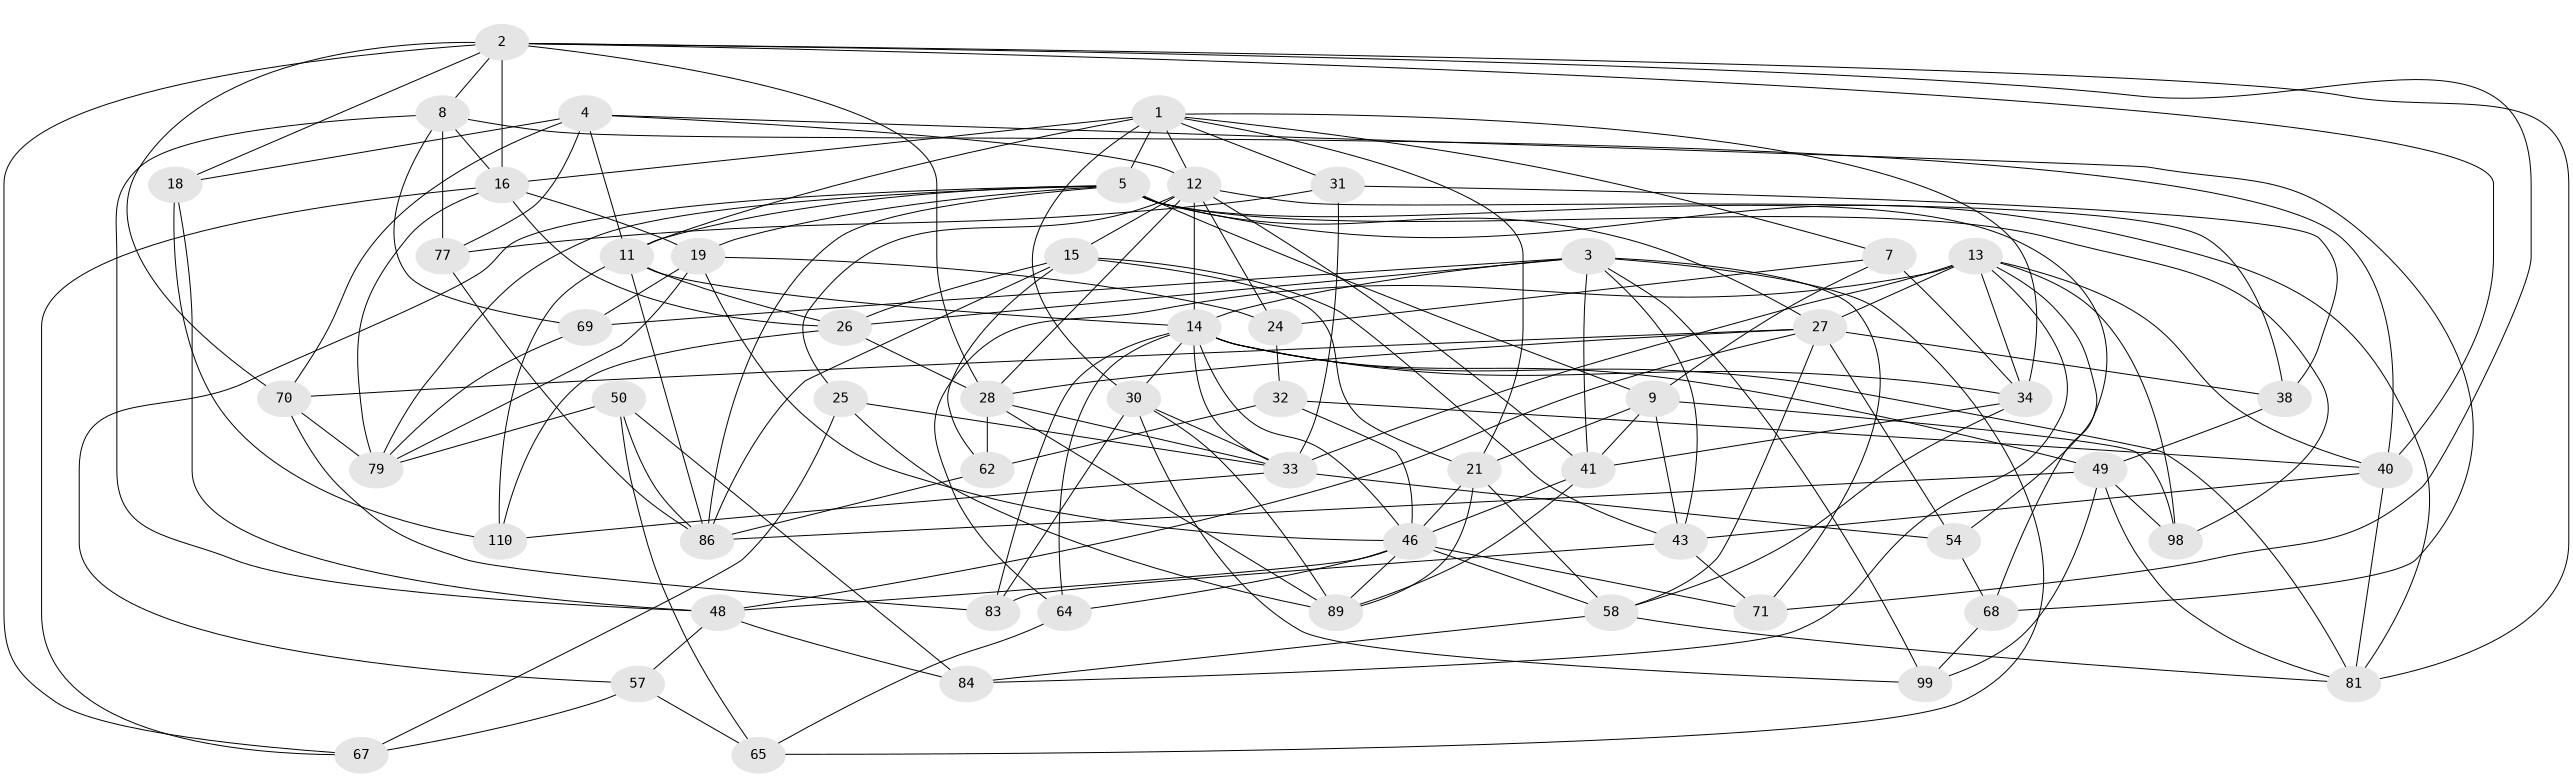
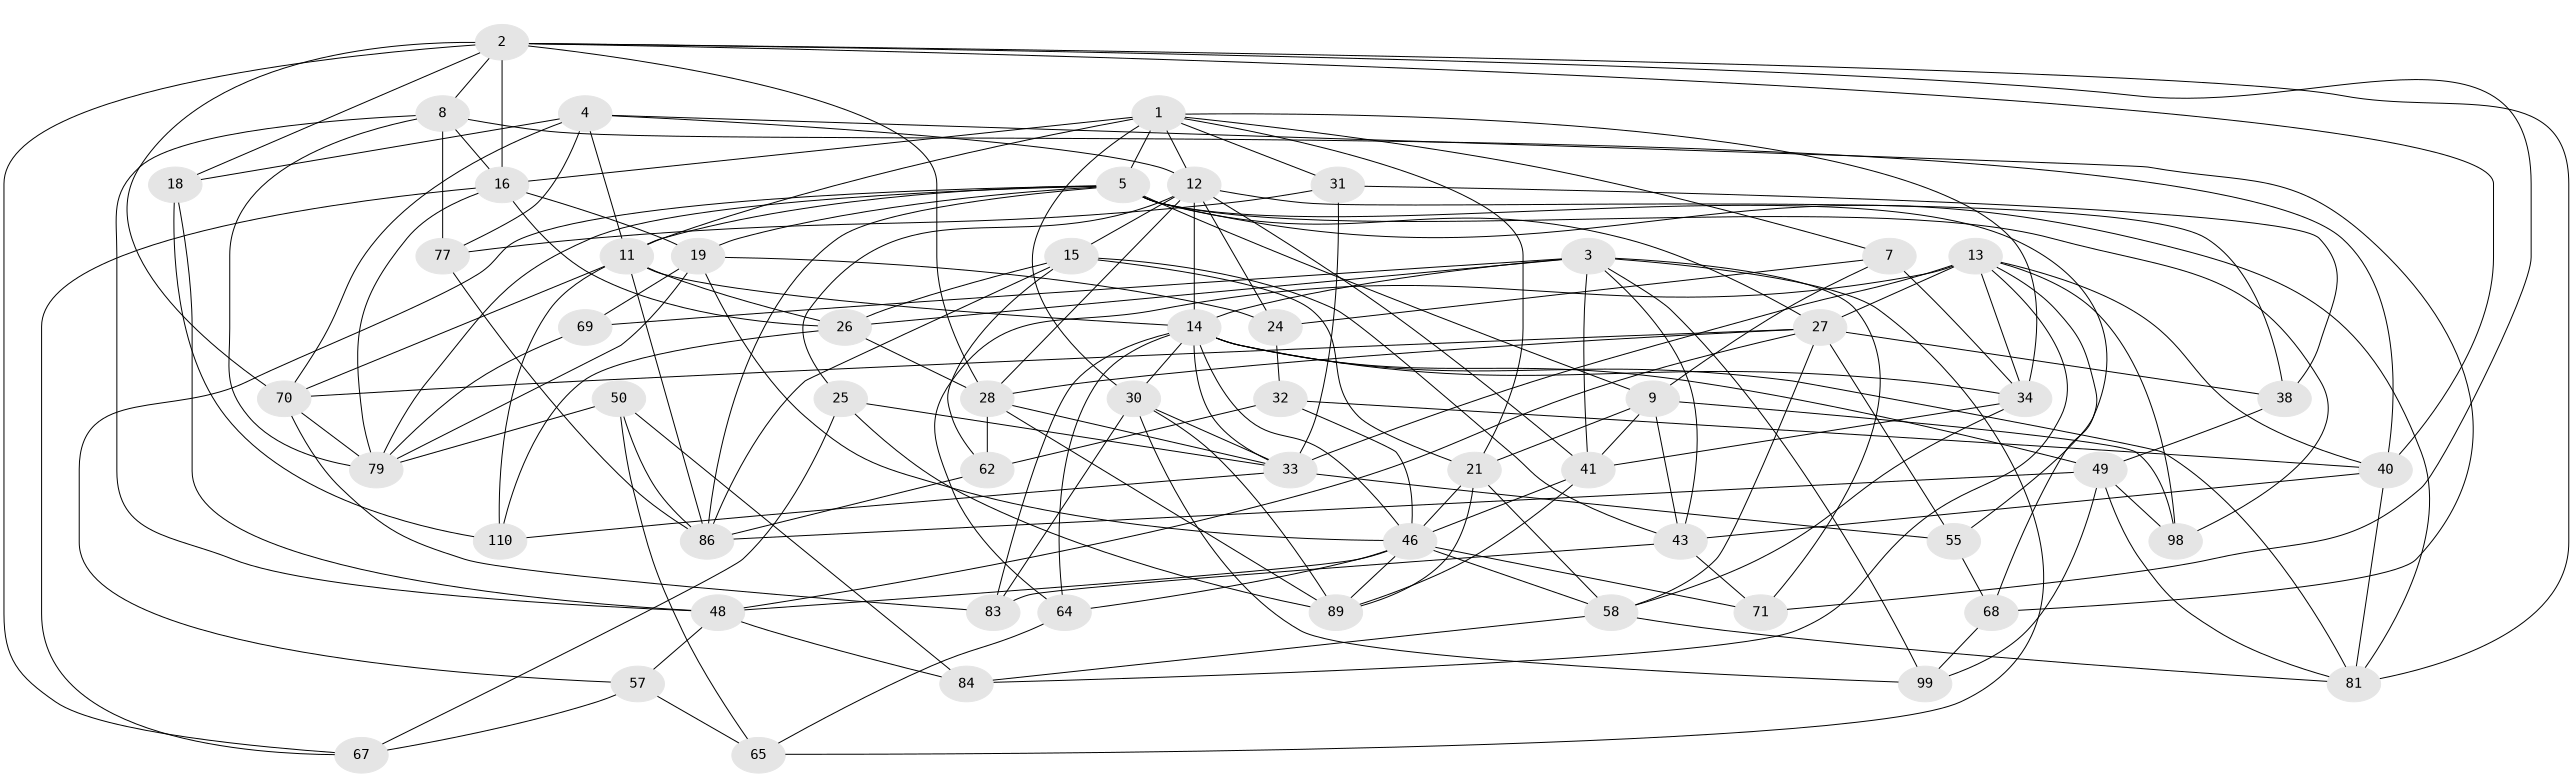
edge "8" -- "69": now "8" -- "79"
edge "11" -- "70": added
node "54": label "54" -> "55"
